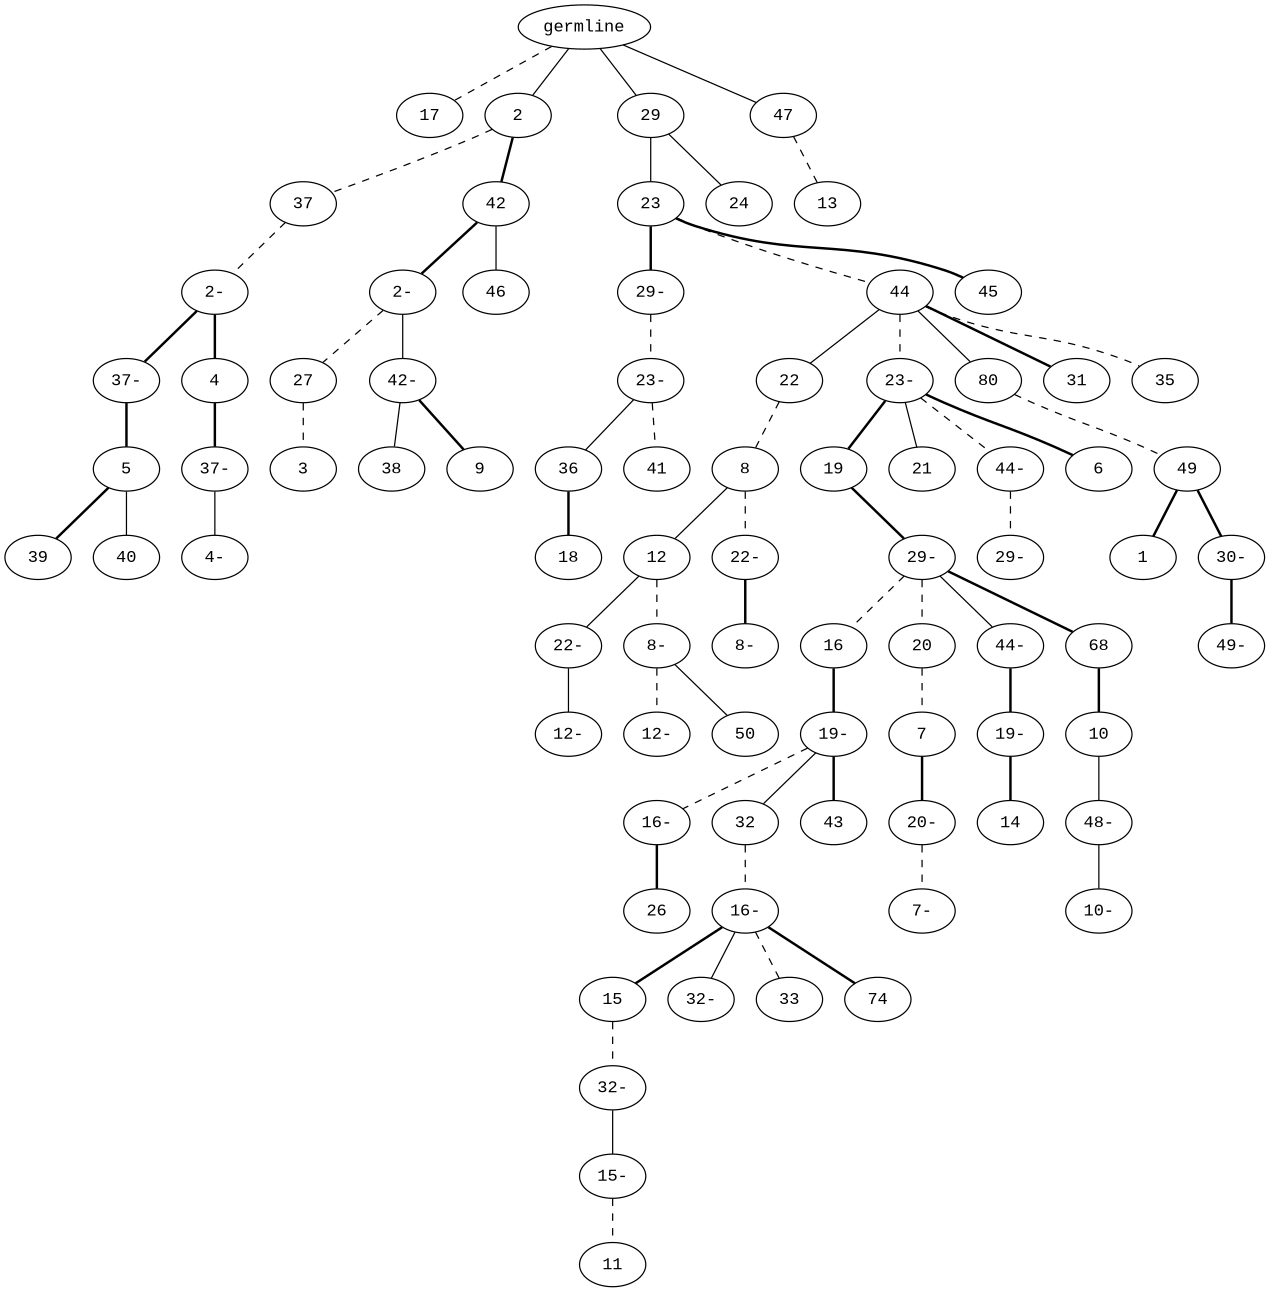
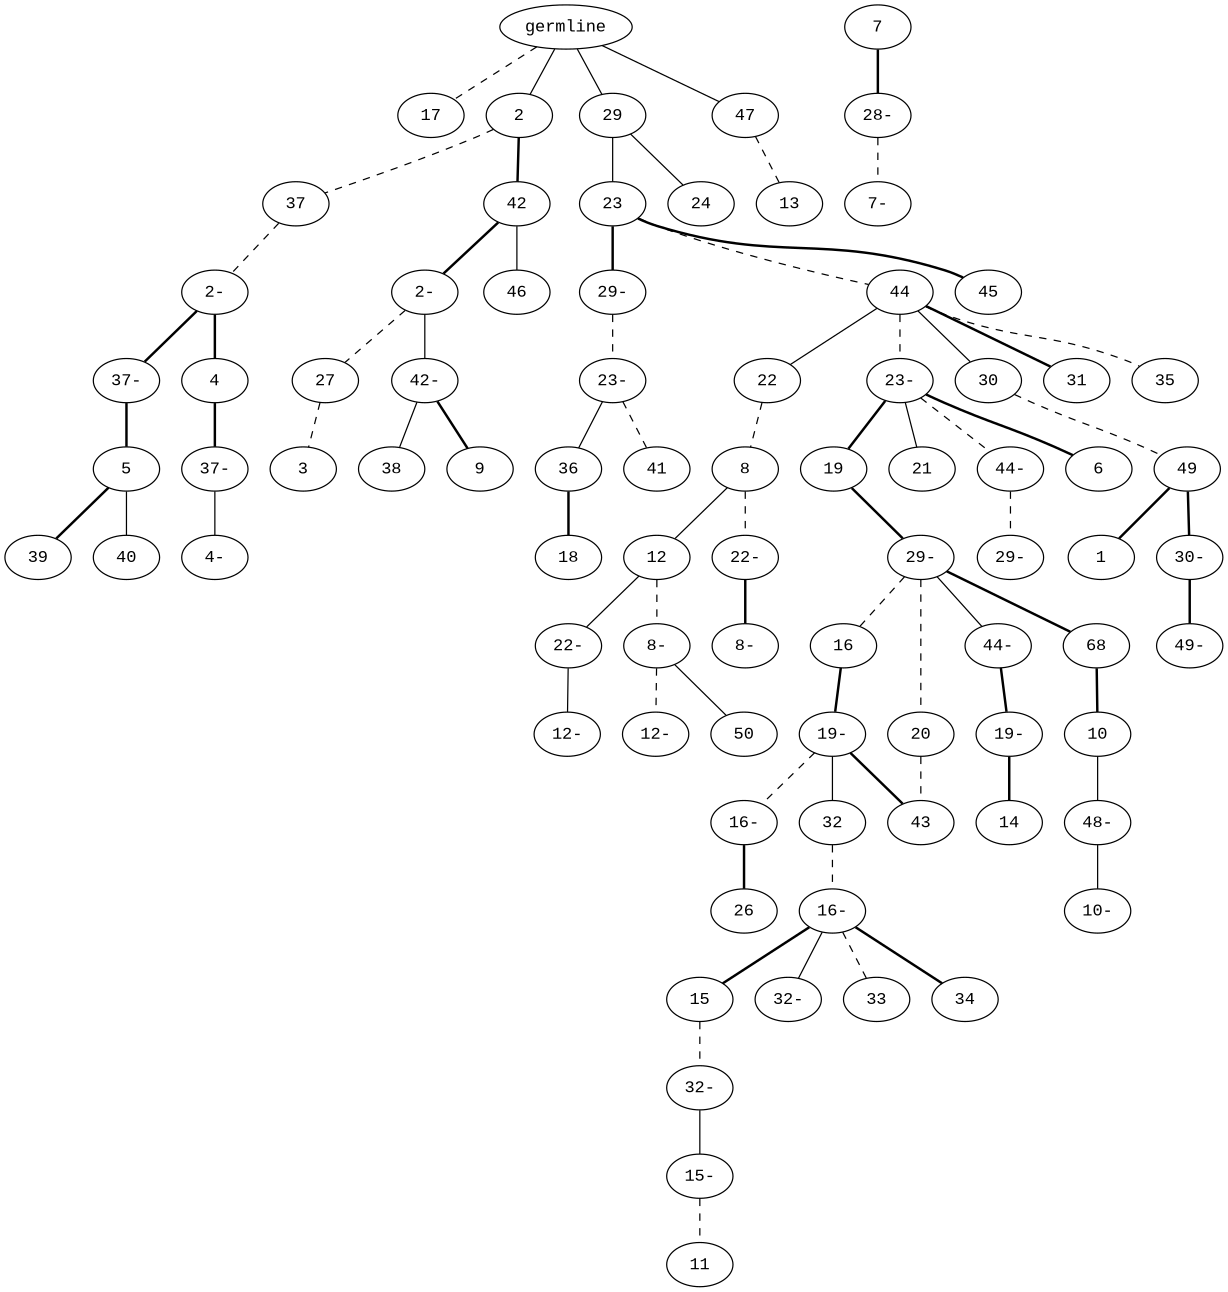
node "80": label "80" -> "30"
edge "20" -- "7": now "20" -- "43"
node "20-": label "20-" -> "28-"
node "74": label "74" -> "34"
